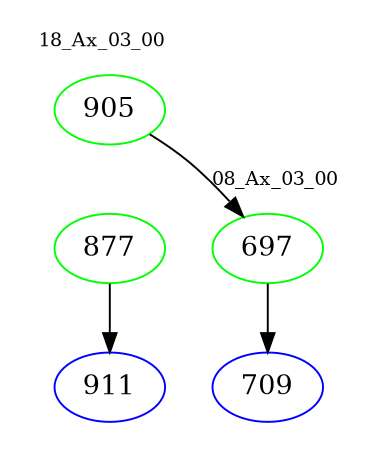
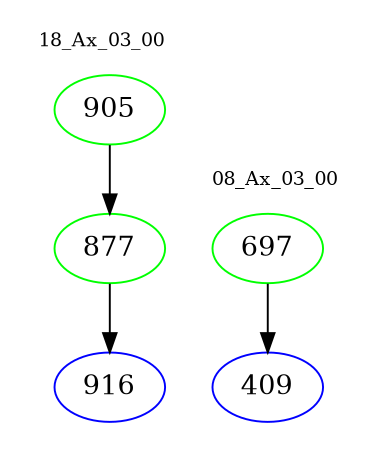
edge "905" -> "697": now "905" -> "877"
node "911": label "911" -> "916"
node "709": label "709" -> "409"
